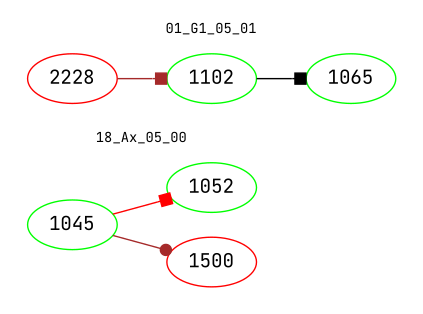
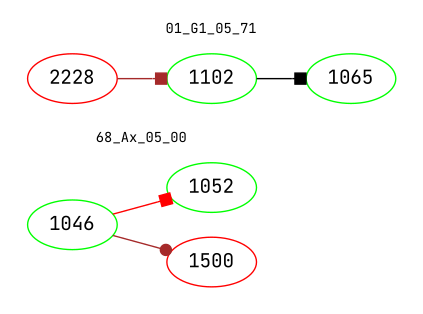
cluster "01_G1_05_01": label "01_G1_05_01" -> "01_G1_05_71"
cluster "18_Ax_05_00": label "18_Ax_05_00" -> "68_Ax_05_00"
node "1045": label "1045" -> "1046"
